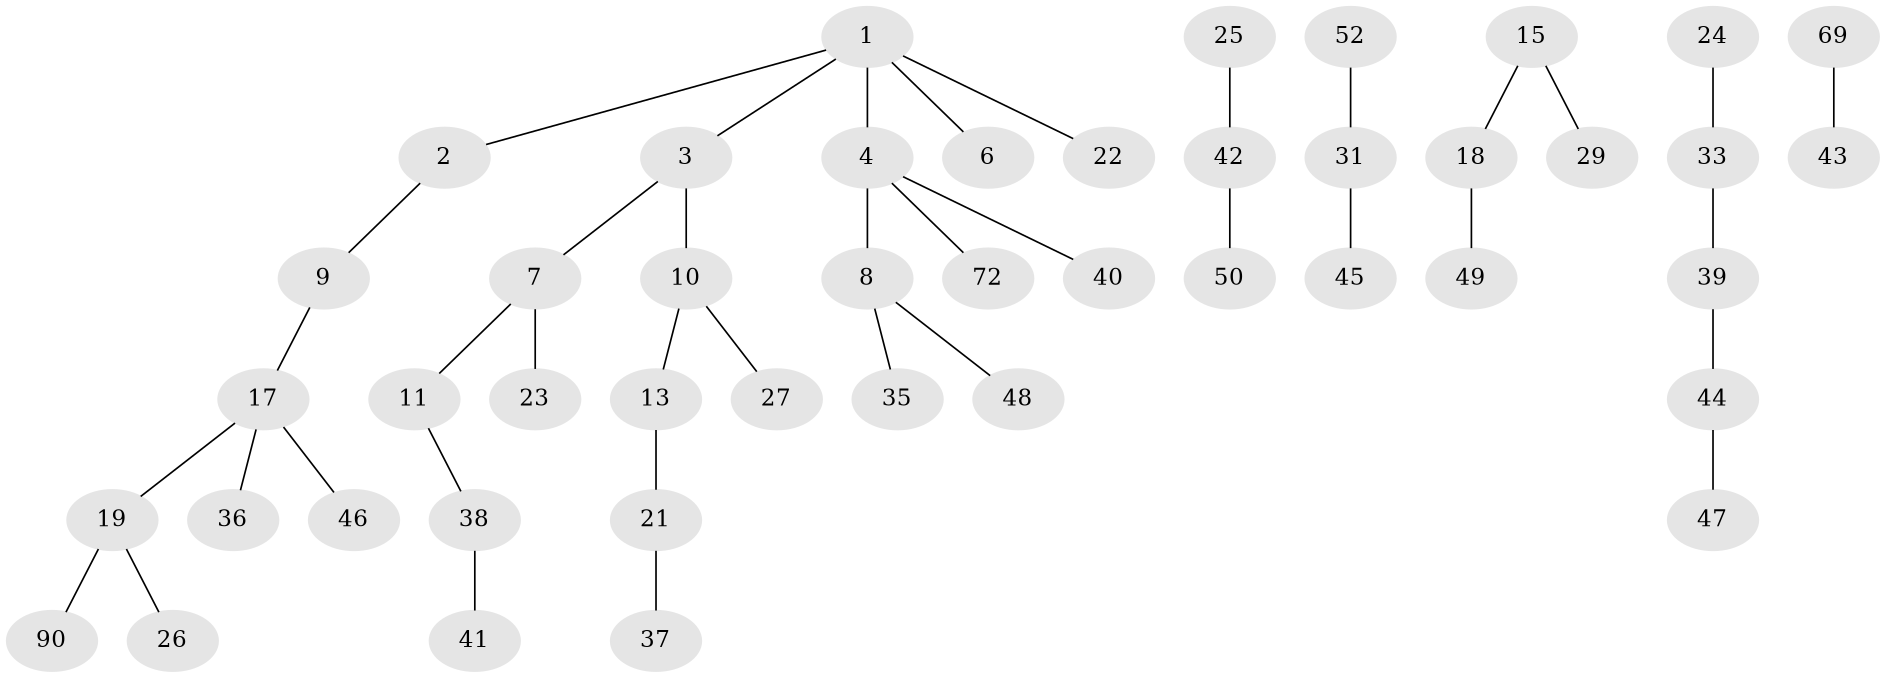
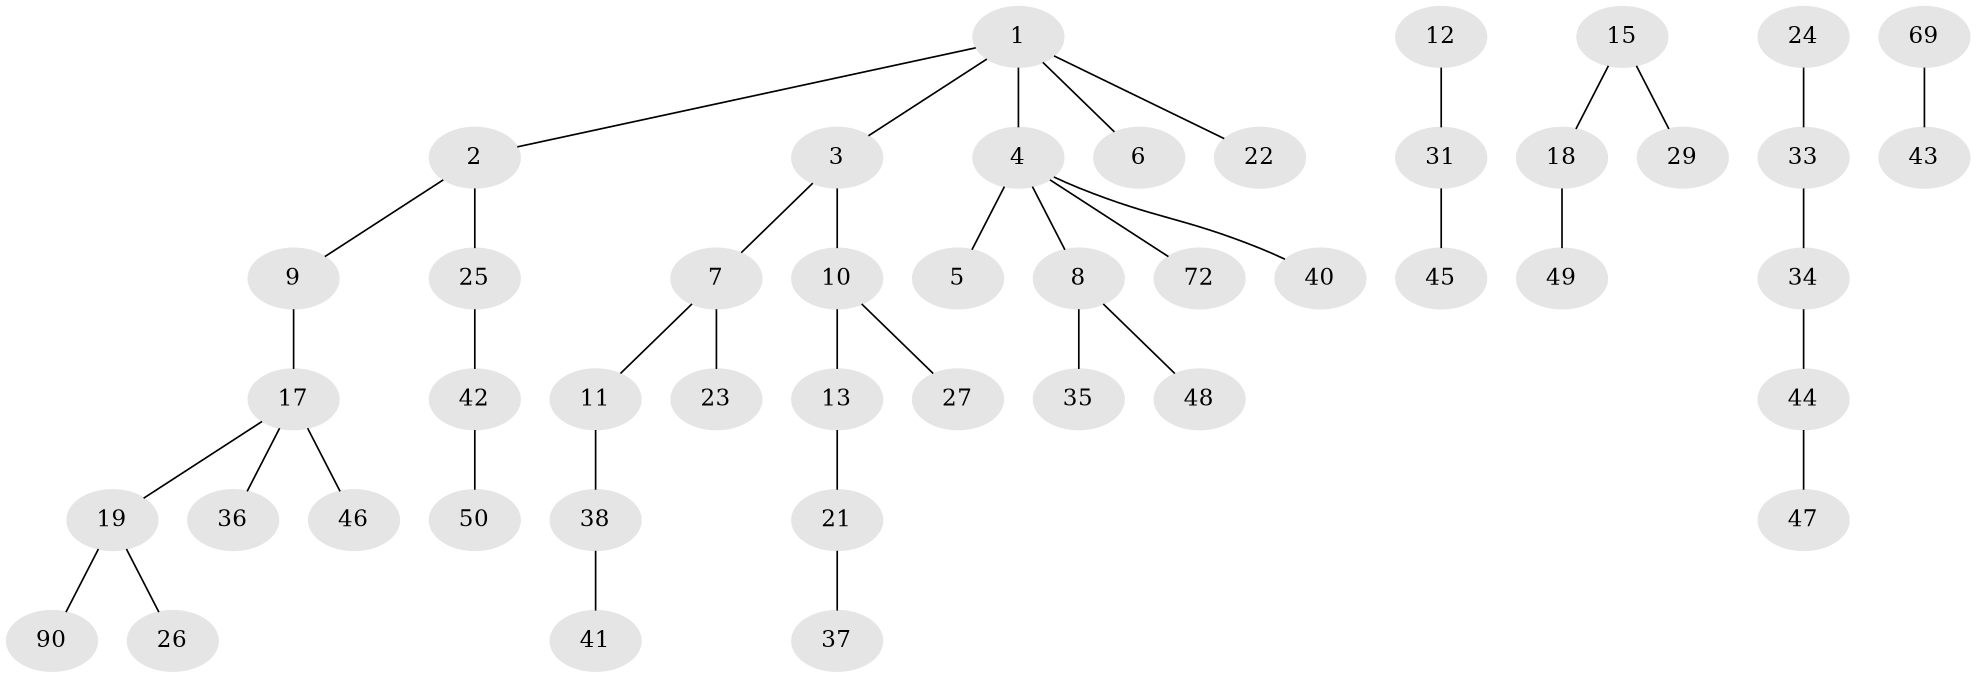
node "52": label "52" -> "12"
edge "2" -- "25": added
node "5": added
node "39": label "39" -> "34"
